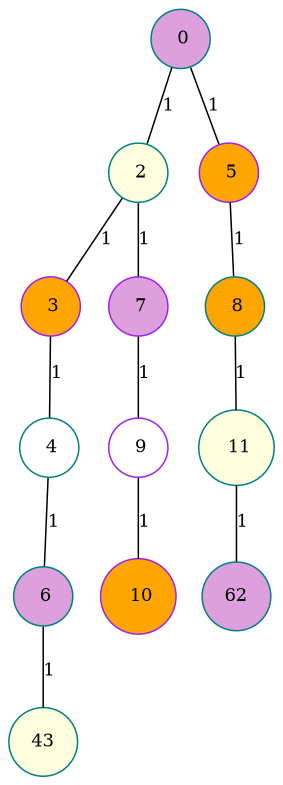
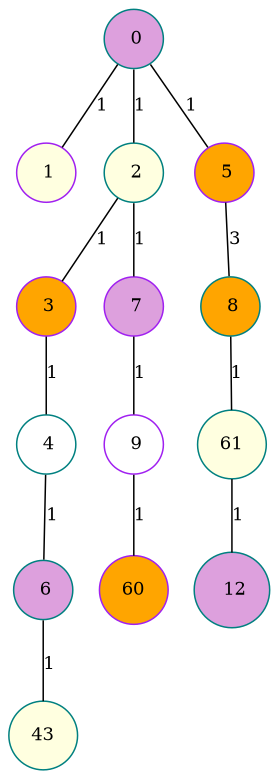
node "1": added
edge "5" -- "8": label "1" -> "3"
node "11": label "11" -> "61"
node "10": label "10" -> "60"
node "62": label "62" -> "12"
